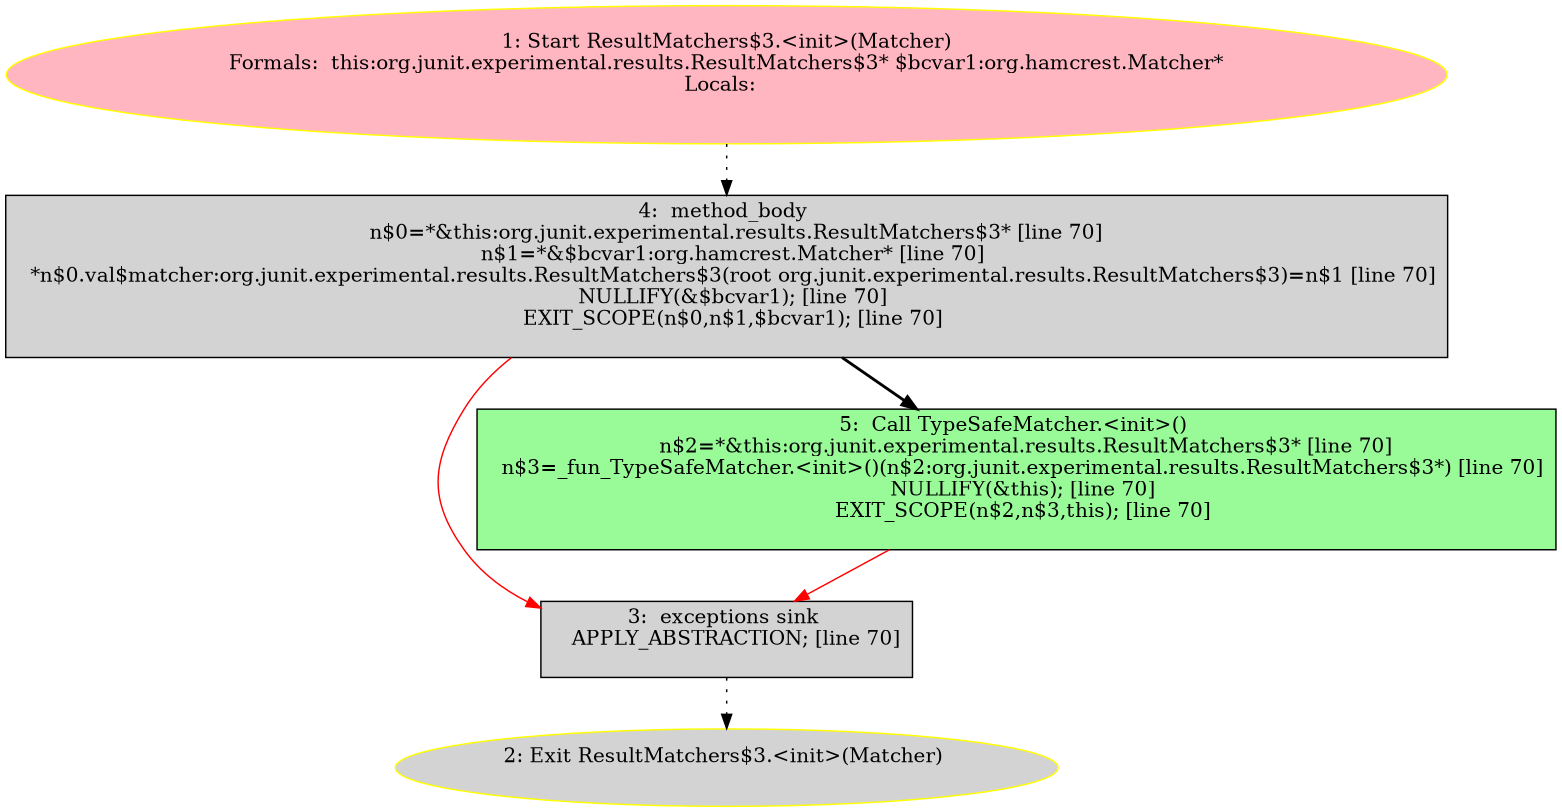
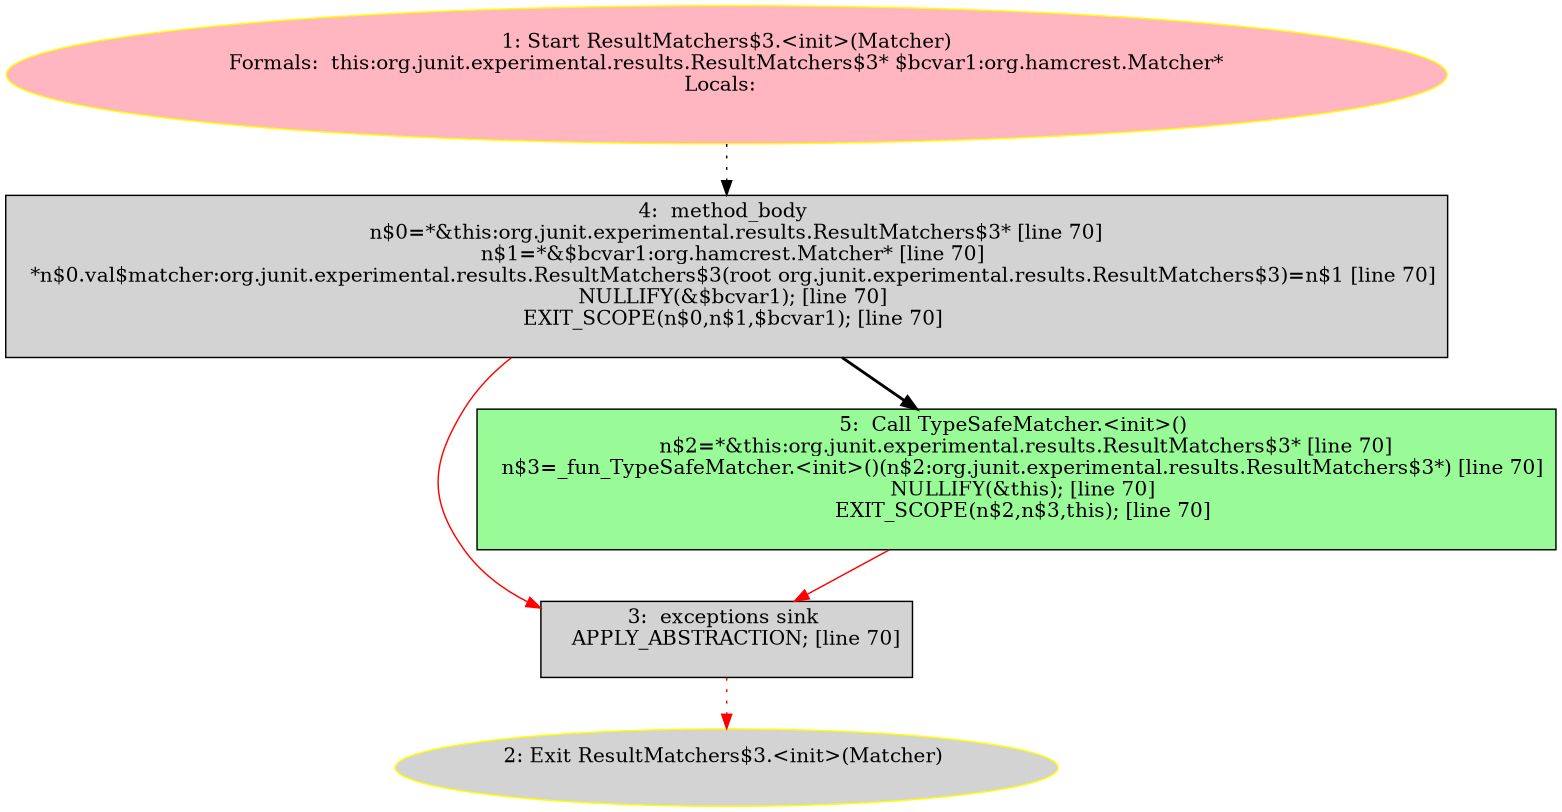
edge "3:  exceptions sink APPLY_ABSTRACTION; [line 70]" -> "2: Exit ResultMatchers$3.<init>(Matcher)": color black -> red
